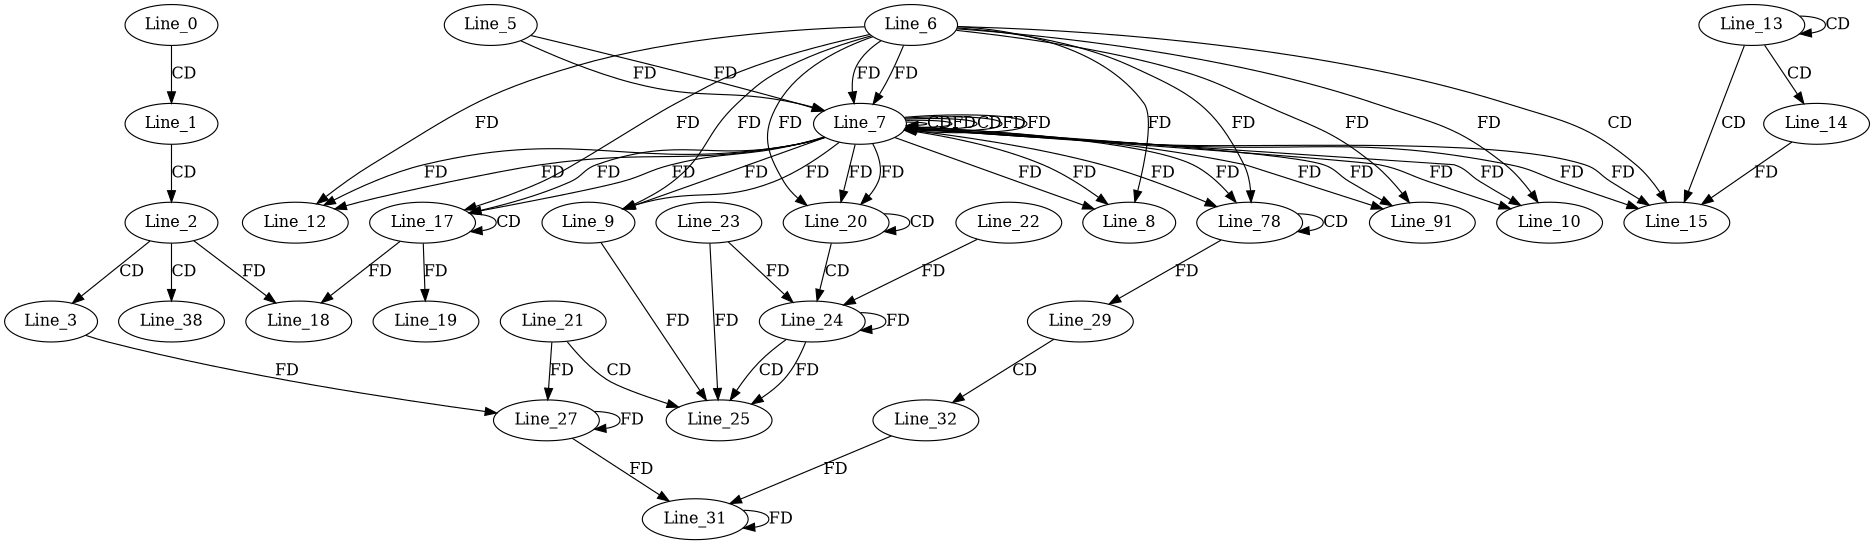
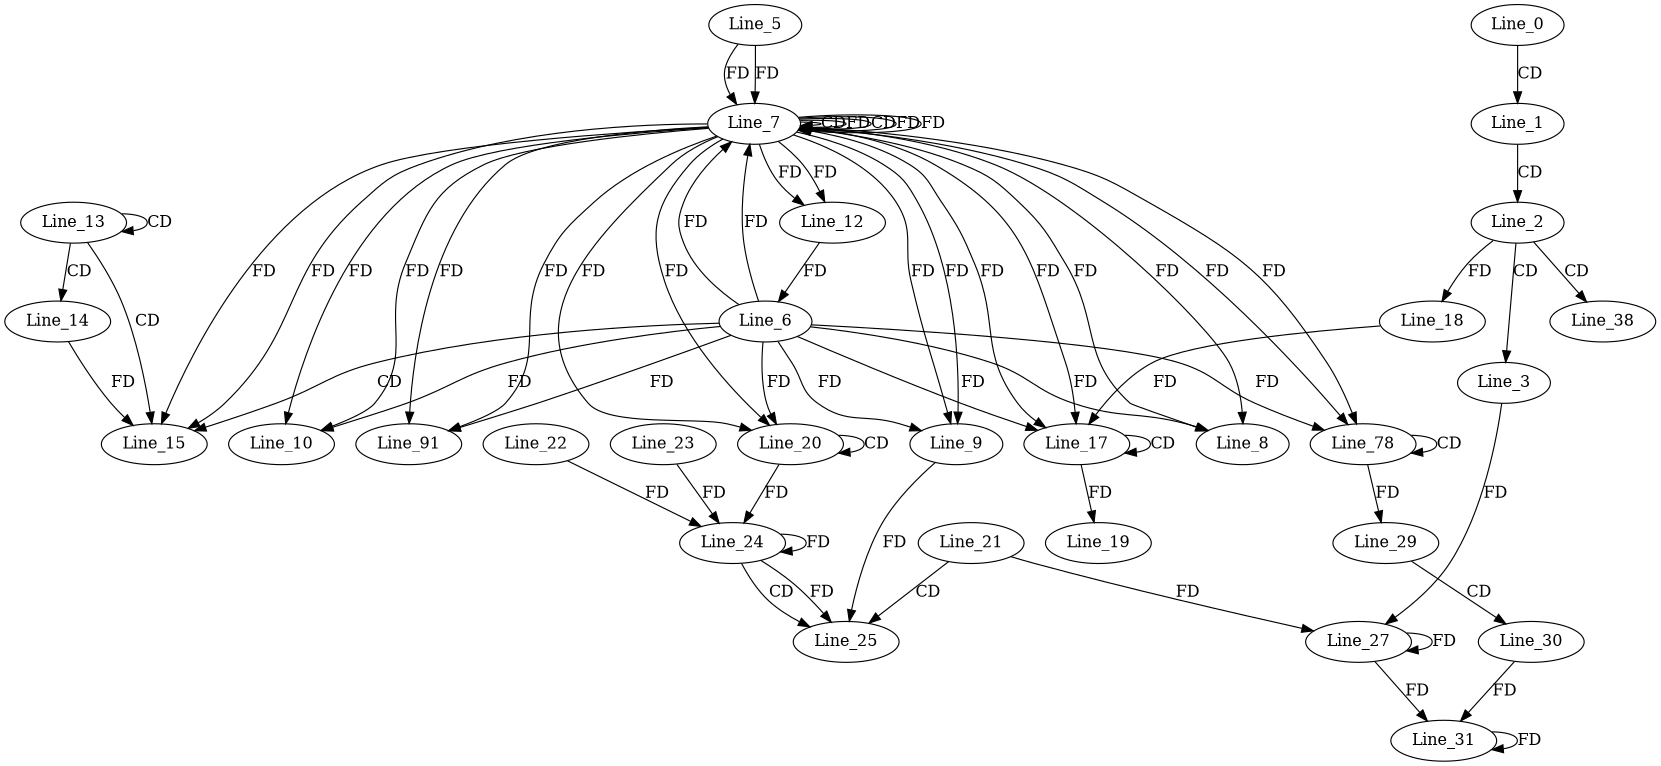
edge "Line_6" -> "Line_12": reversed
edge "Line_17" -> "Line_18": reversed
edge "Line_20" -> "Line_24": label "CD" -> "FD"
edge "Line_23" -> "Line_25": removed, label "FD"
node "Line_32": label "Line_32" -> "Line_30"
